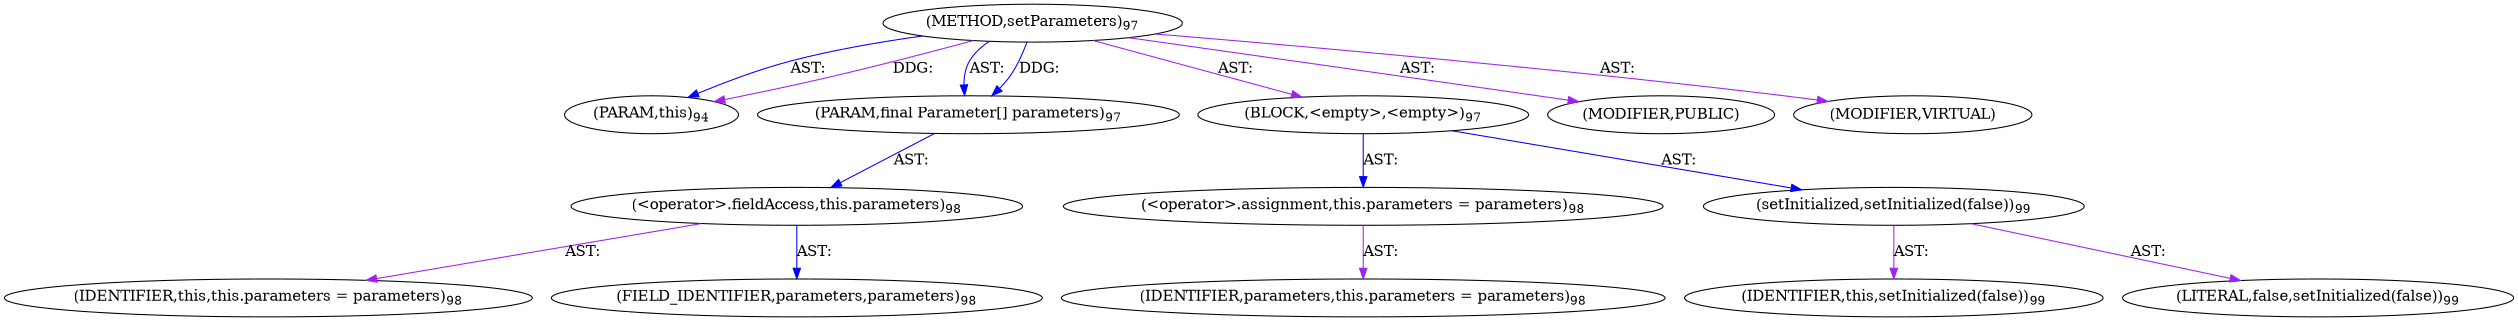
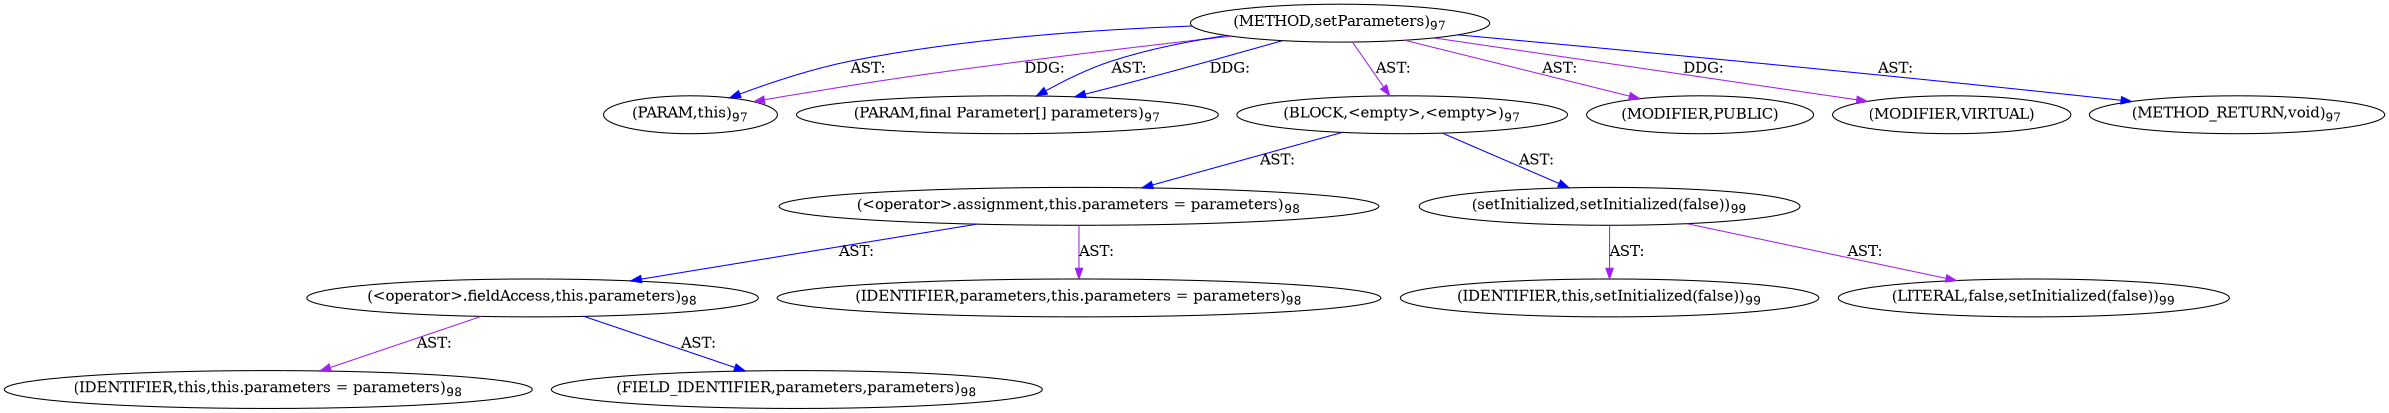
edge "(METHOD,setParameters)" -> "(MODIFIER,VIRTUAL)": label "AST: " -> "DDG: "
node "(PARAM,this)": text "94" -> "97"
node "(METHOD_RETURN,void)": added
edge "(PARAM,final Parameter[] parameters)" -> "(<operator>.fieldAccess,this.parameters)": now "(<operator>.assignment,this.parameters = parameters)" -> "(<operator>.fieldAccess,this.parameters)"
